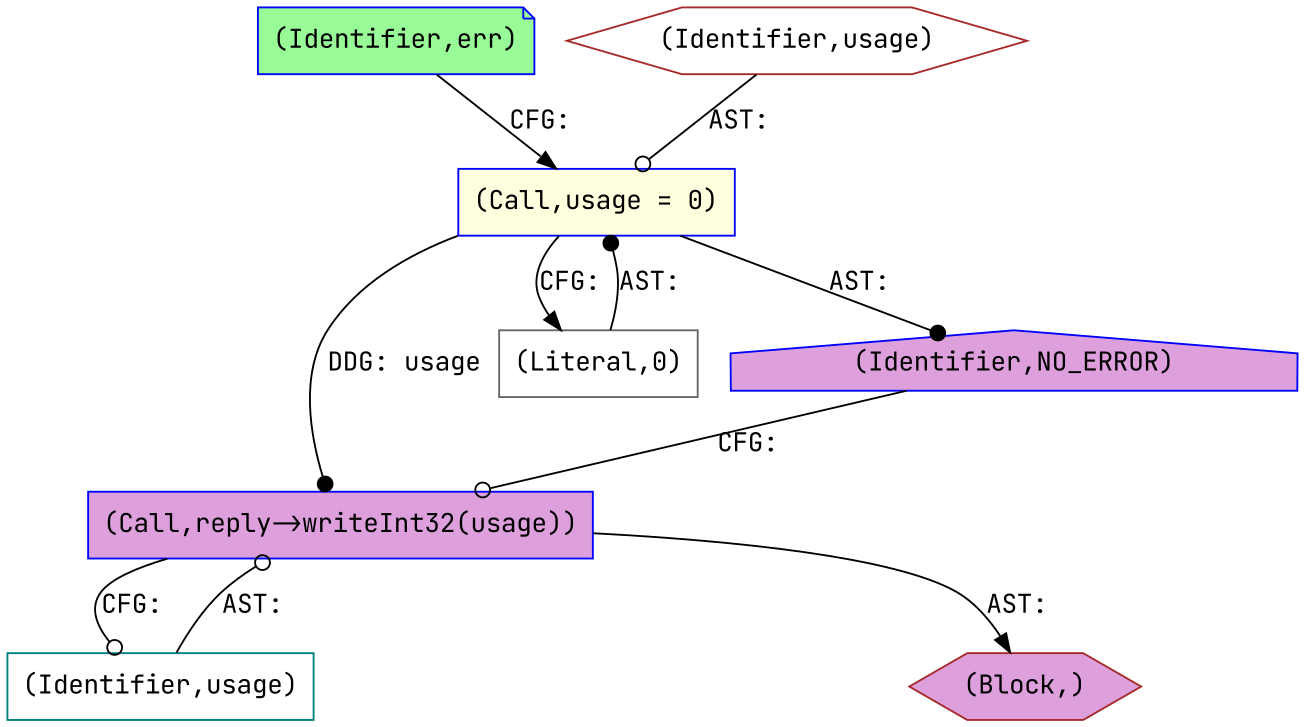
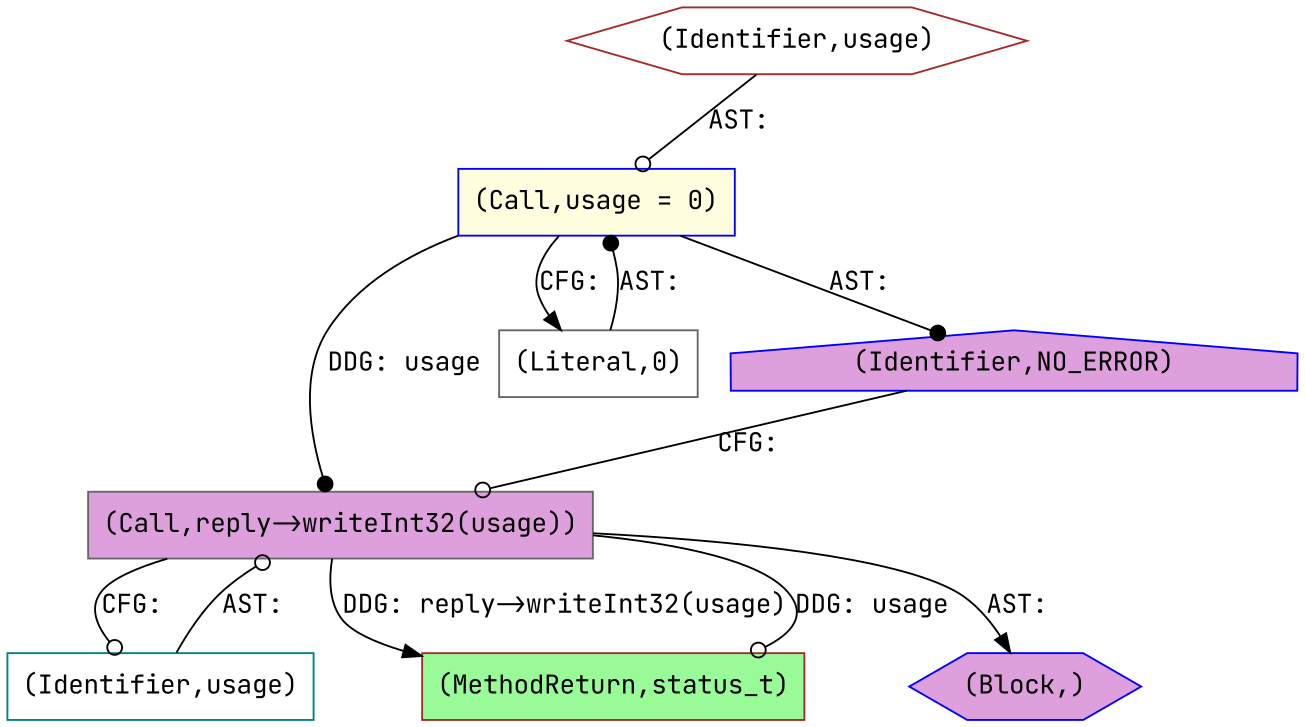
node "(Identifier,err)": removed
node "(Call,reply->writeInt32(usage))": color blue -> gray40
node "(MethodReturn,status_t)": added
node "(Block,)": color brown -> blue
